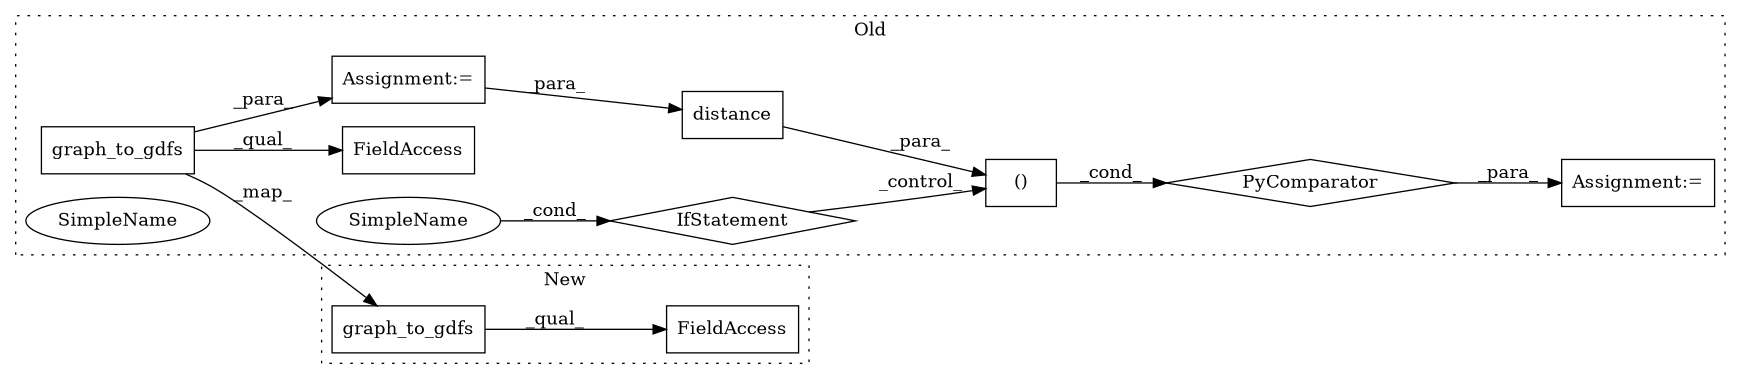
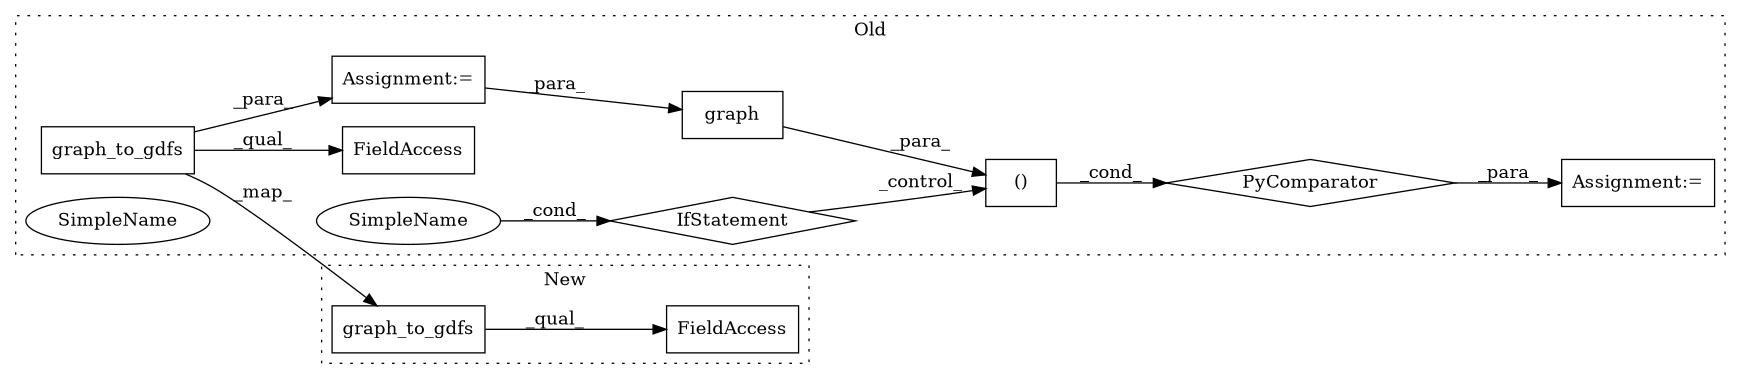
node "distance": label "distance" -> "graph"
